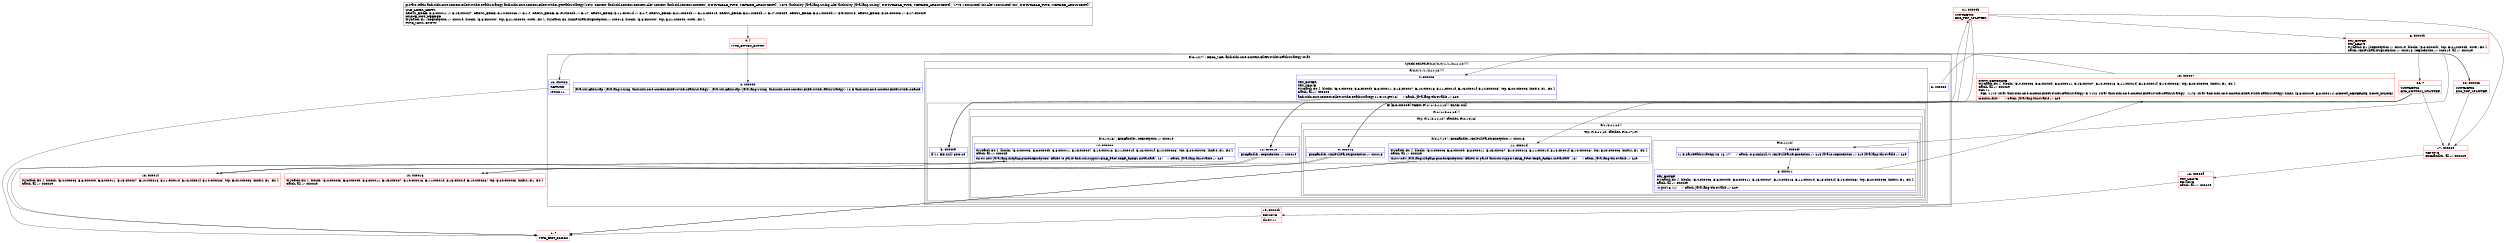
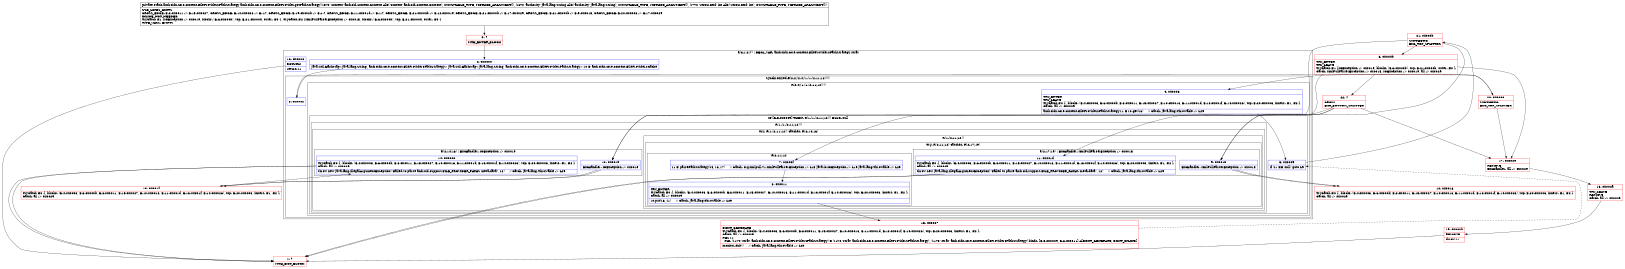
edge "21: 0x000b" -> "17: 0x0029": now "6: 0x000b" -> "17: 0x0029"
edge "15: 0x0027" -> "16: 0x0028": removed
edge "2: 0x0000" -> "3: 0x0002": added
node "22: ?": text "SYNTHETIC" -> "CROSS"
